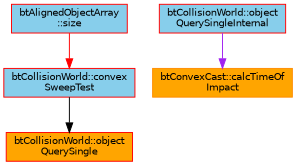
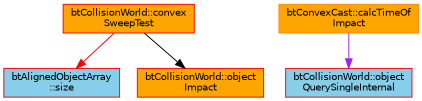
edge "btAlignedObjectArray ::size" -> "btCollisionWorld::convex SweepTest": reversed
edge "btCollisionWorld::object QuerySingleInternal" -> "btConvexCast::calcTimeOf Impact": reversed
node "btCollisionWorld::convex SweepTest": fillcolor skyblue -> orange
node "btCollisionWorld::object QuerySingle": label "btCollisionWorld::object QuerySingle" -> "btCollisionWorld::object Impact"
